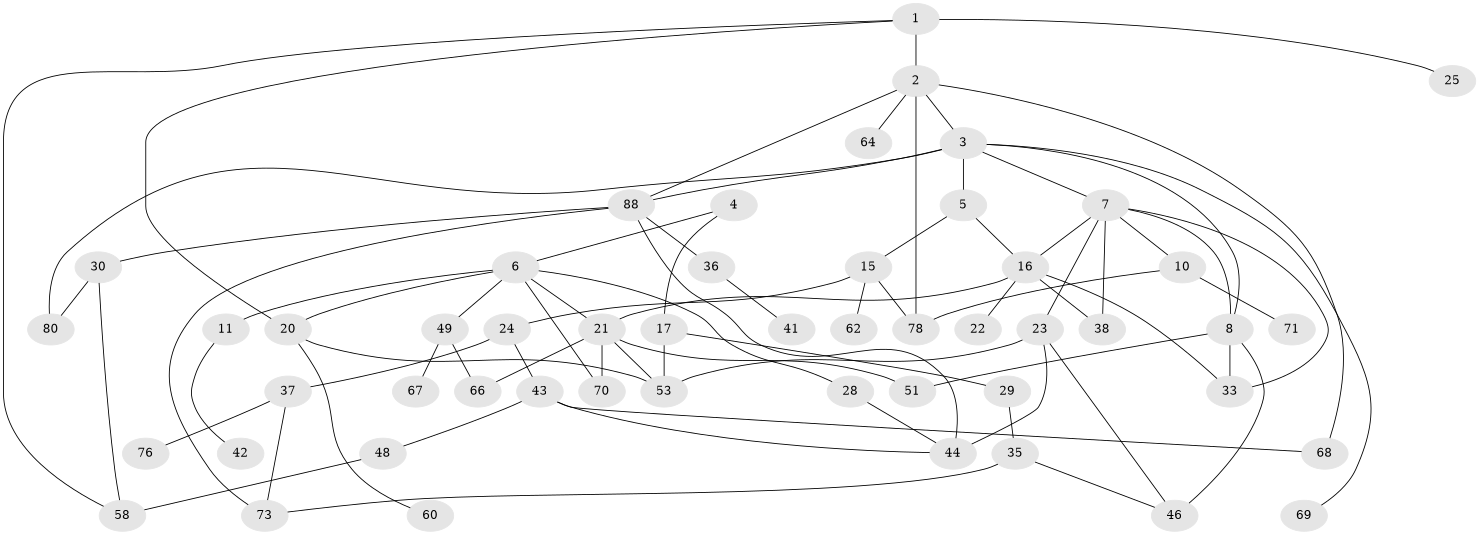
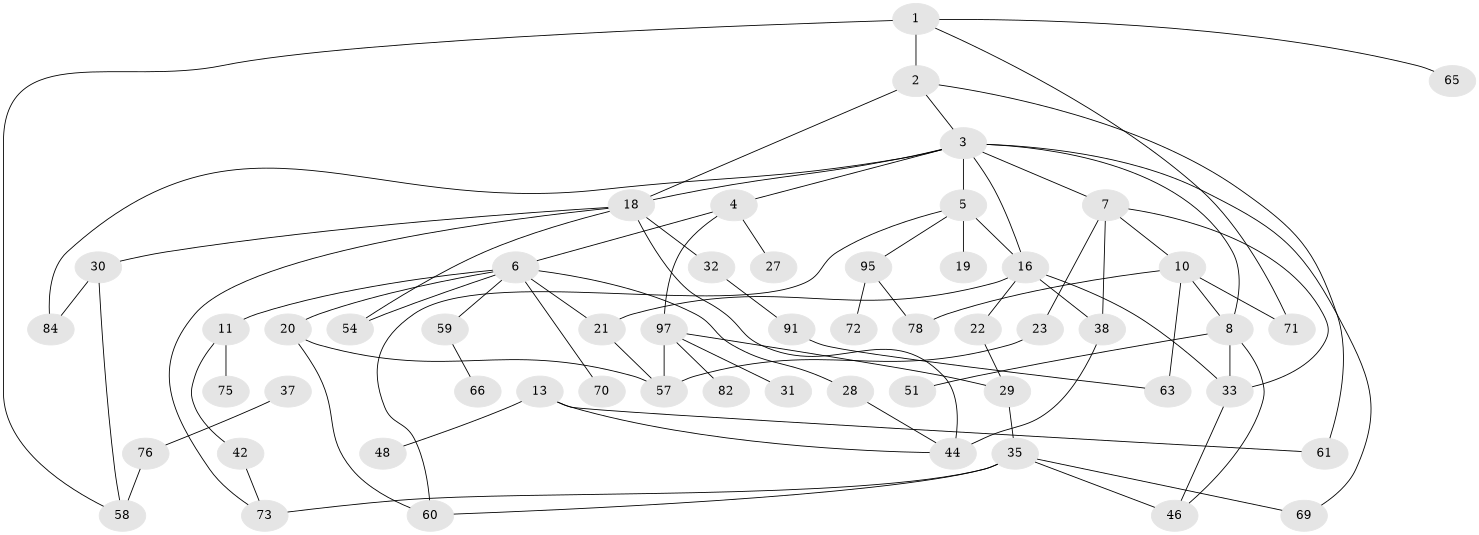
edge "1" -- "20": now "1" -- "71"
node "25": label "25" -> "65"
node "64": removed
edge "3" -- "4": added
node "88": label "88" -> "18"
edge "2" -- "78": removed
edge "7" -- "16": now "3" -- "16"
edge "7" -- "8": now "10" -- "8"
node "36": label "36" -> "32"
node "27": added
node "15": label "15" -> "95"
node "19": added
edge "5" -- "60": added
node "80": label "80" -> "84"
node "54": added
node "49": label "49" -> "59"
node "24": removed
node "17": label "17" -> "97"
node "41": label "41" -> "91"
node "62": label "62" -> "72"
edge "21" -- "66": removed
edge "21" -- "51": removed
edge "22" -- "29": added
edge "21" -- "70": removed
node "75": added
node "67": removed
node "43": label "43" -> "13"
node "53": label "53" -> "57"
node "82": added
node "31": added
node "63": added
edge "23" -- "44": now "38" -- "44"
edge "23" -- "46": now "33" -- "46"
edge "37" -- "73": now "42" -- "73"
node "68": label "68" -> "61"
edge "48" -- "58": now "76" -- "58"
edge "35" -- "69": added
edge "35" -- "60": added
